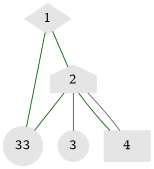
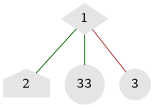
edge "2" -- "33": removed
edge "2" -- "3": now "1" -- "3"
node "4": removed
